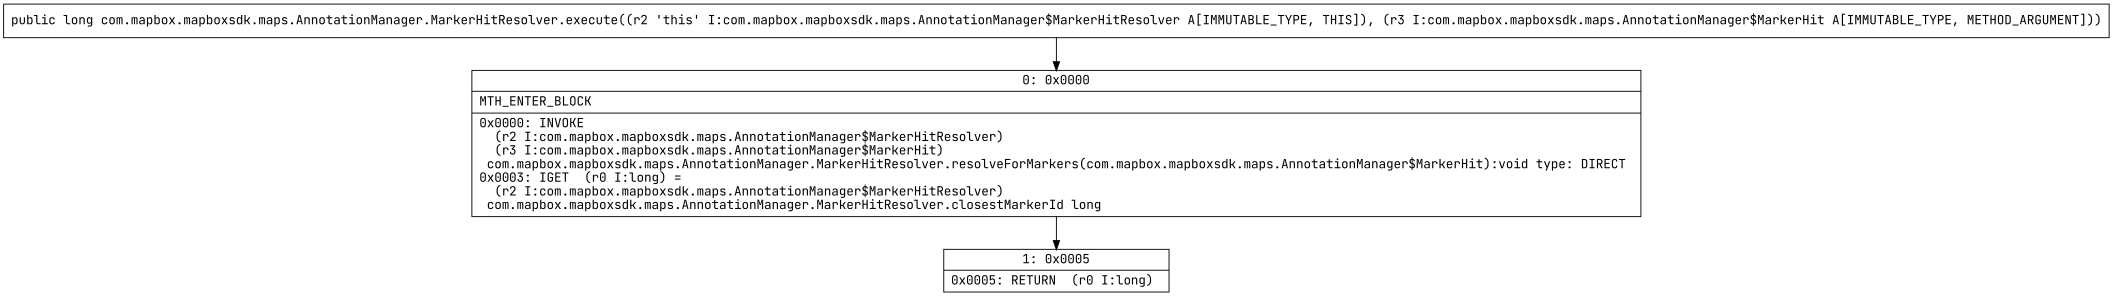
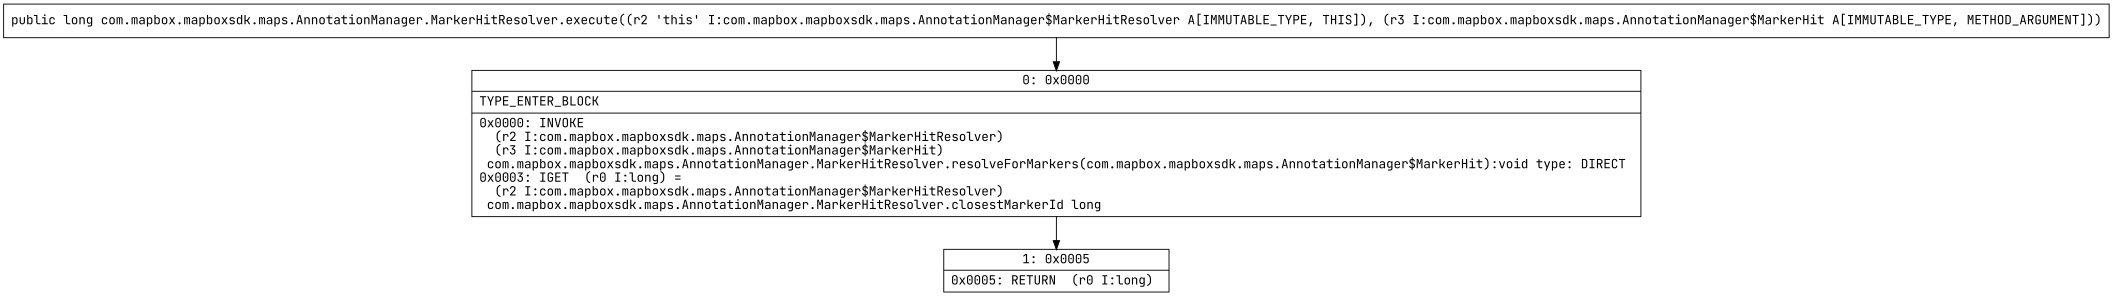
node "0: 0x0000": text "MTH_ENTER_BLOCK" -> "TYPE_ENTER_BLOCK"
